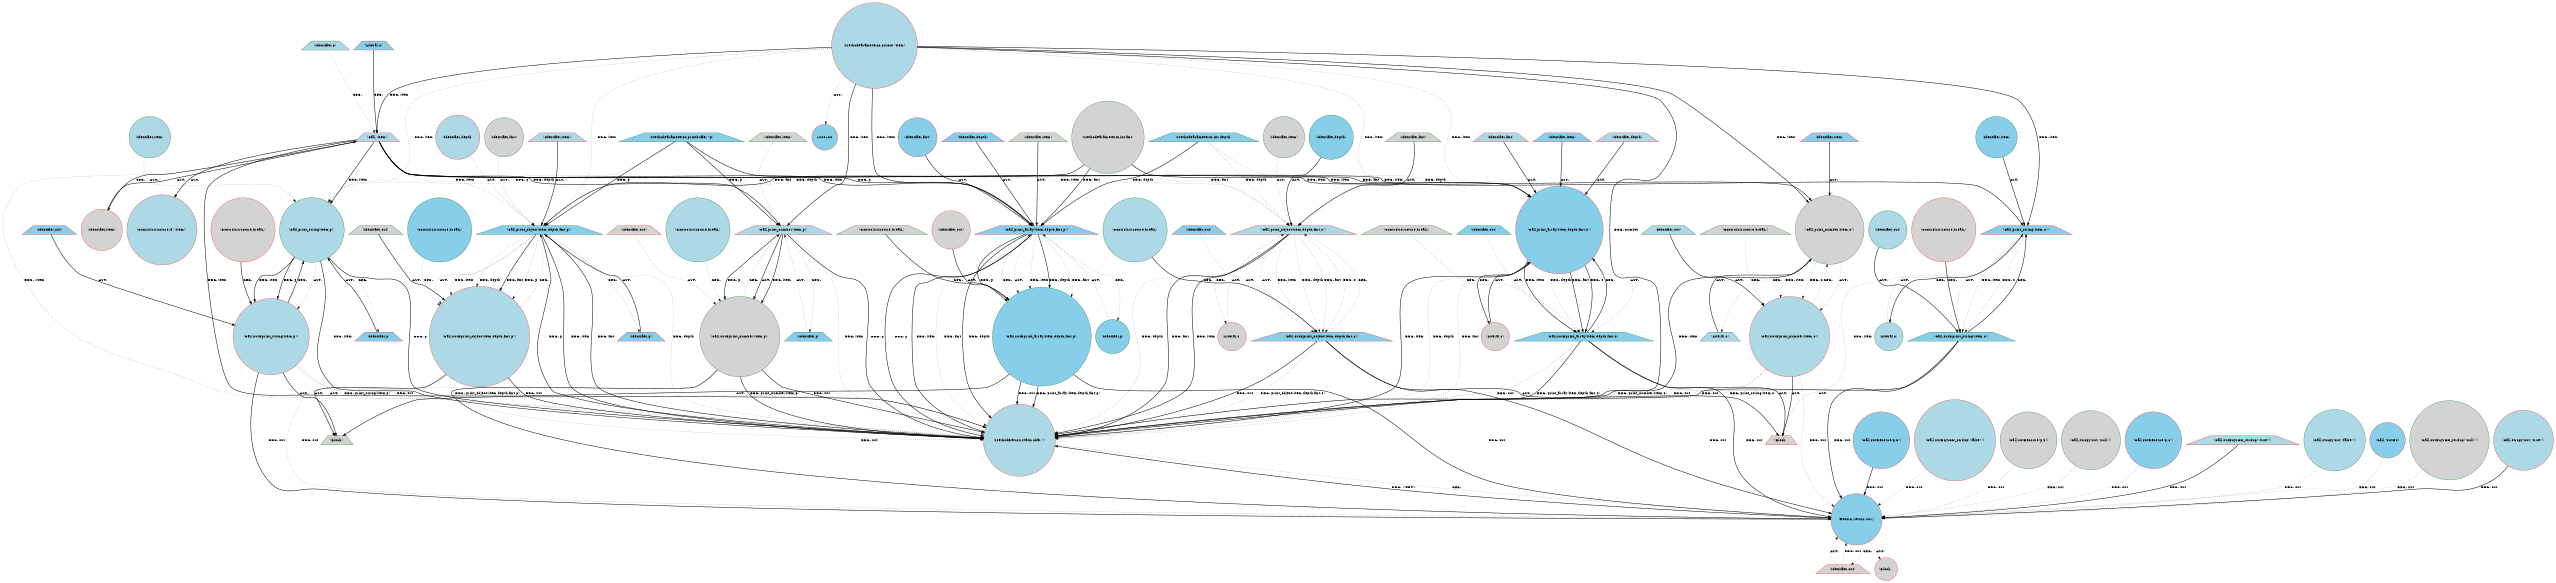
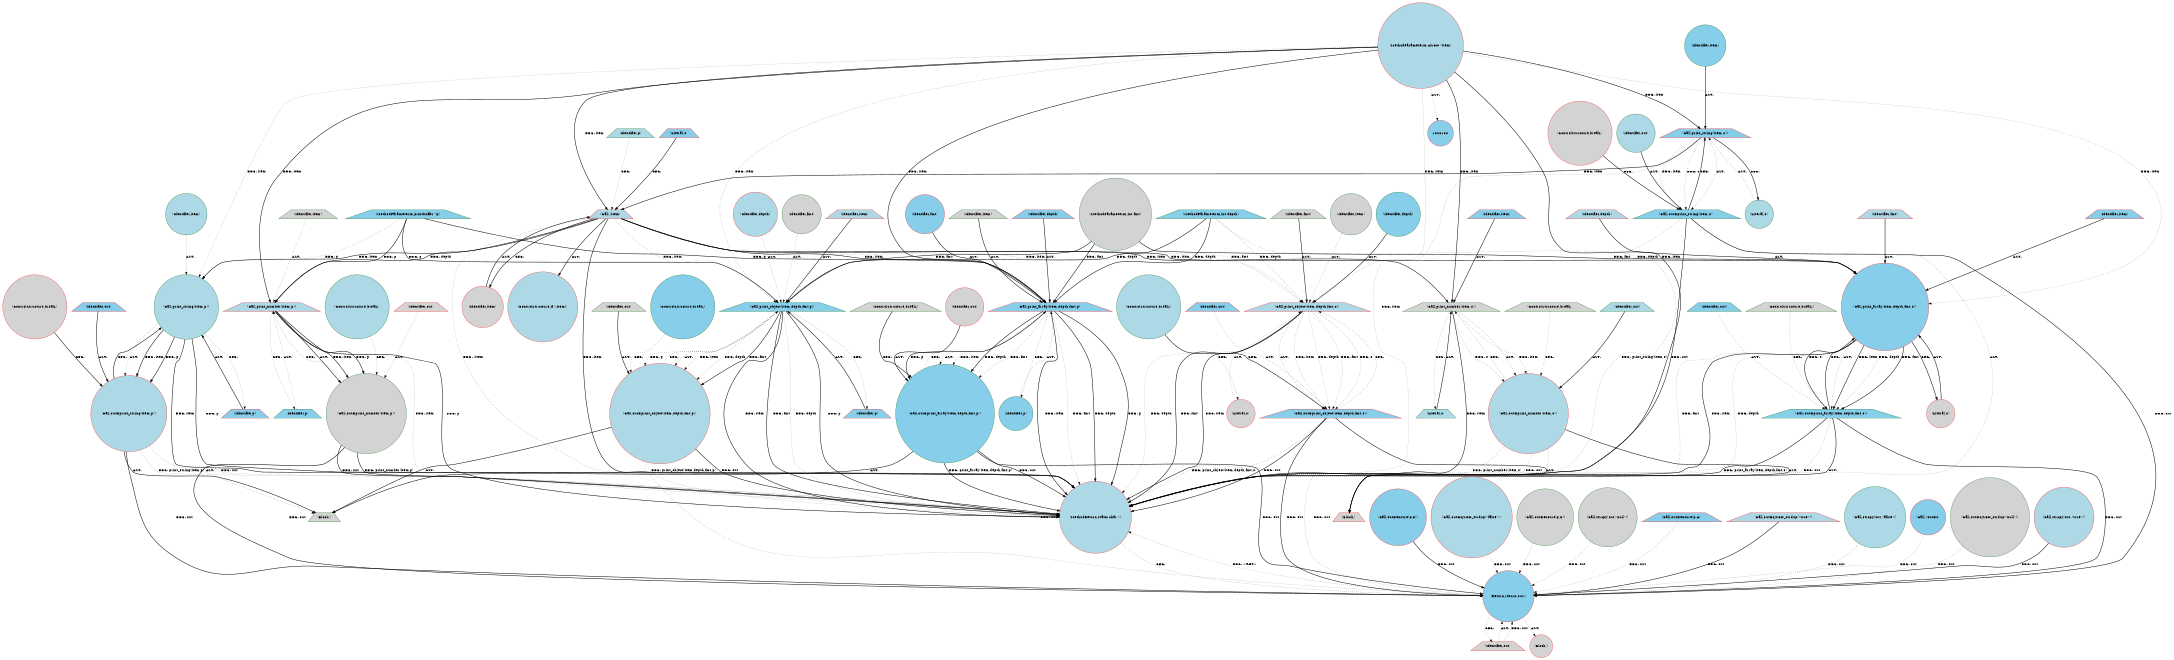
edge "(Call,!item)" -> "(Call,print_string(item,0))": reversed
edge "(MethodParameterIn,int depth)" -> "(Call,print_object(item,depth,fmt,p))": style dotted -> bold
edge "(MethodParameterIn,cJSON *item)" -> "(MethodReturn,static char *)": label "DDG: number" -> "DDG: item"
node "(Call,print_number(item,0))": shape circle -> trapezium
node "(Call,out=ensure(p,6))": shape circle -> trapezium
edge "(Return,return out;)" -> "(MethodReturn,static char *)": style bold -> dotted
